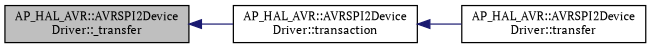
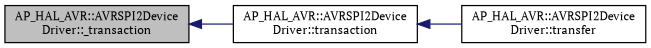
node "AP_HAL_AVR::AVRSPI2Device Driver::_transfer": label "AP_HAL_AVR::AVRSPI2Device Driver::_transfer" -> "AP_HAL_AVR::AVRSPI2Device Driver::_transaction"
